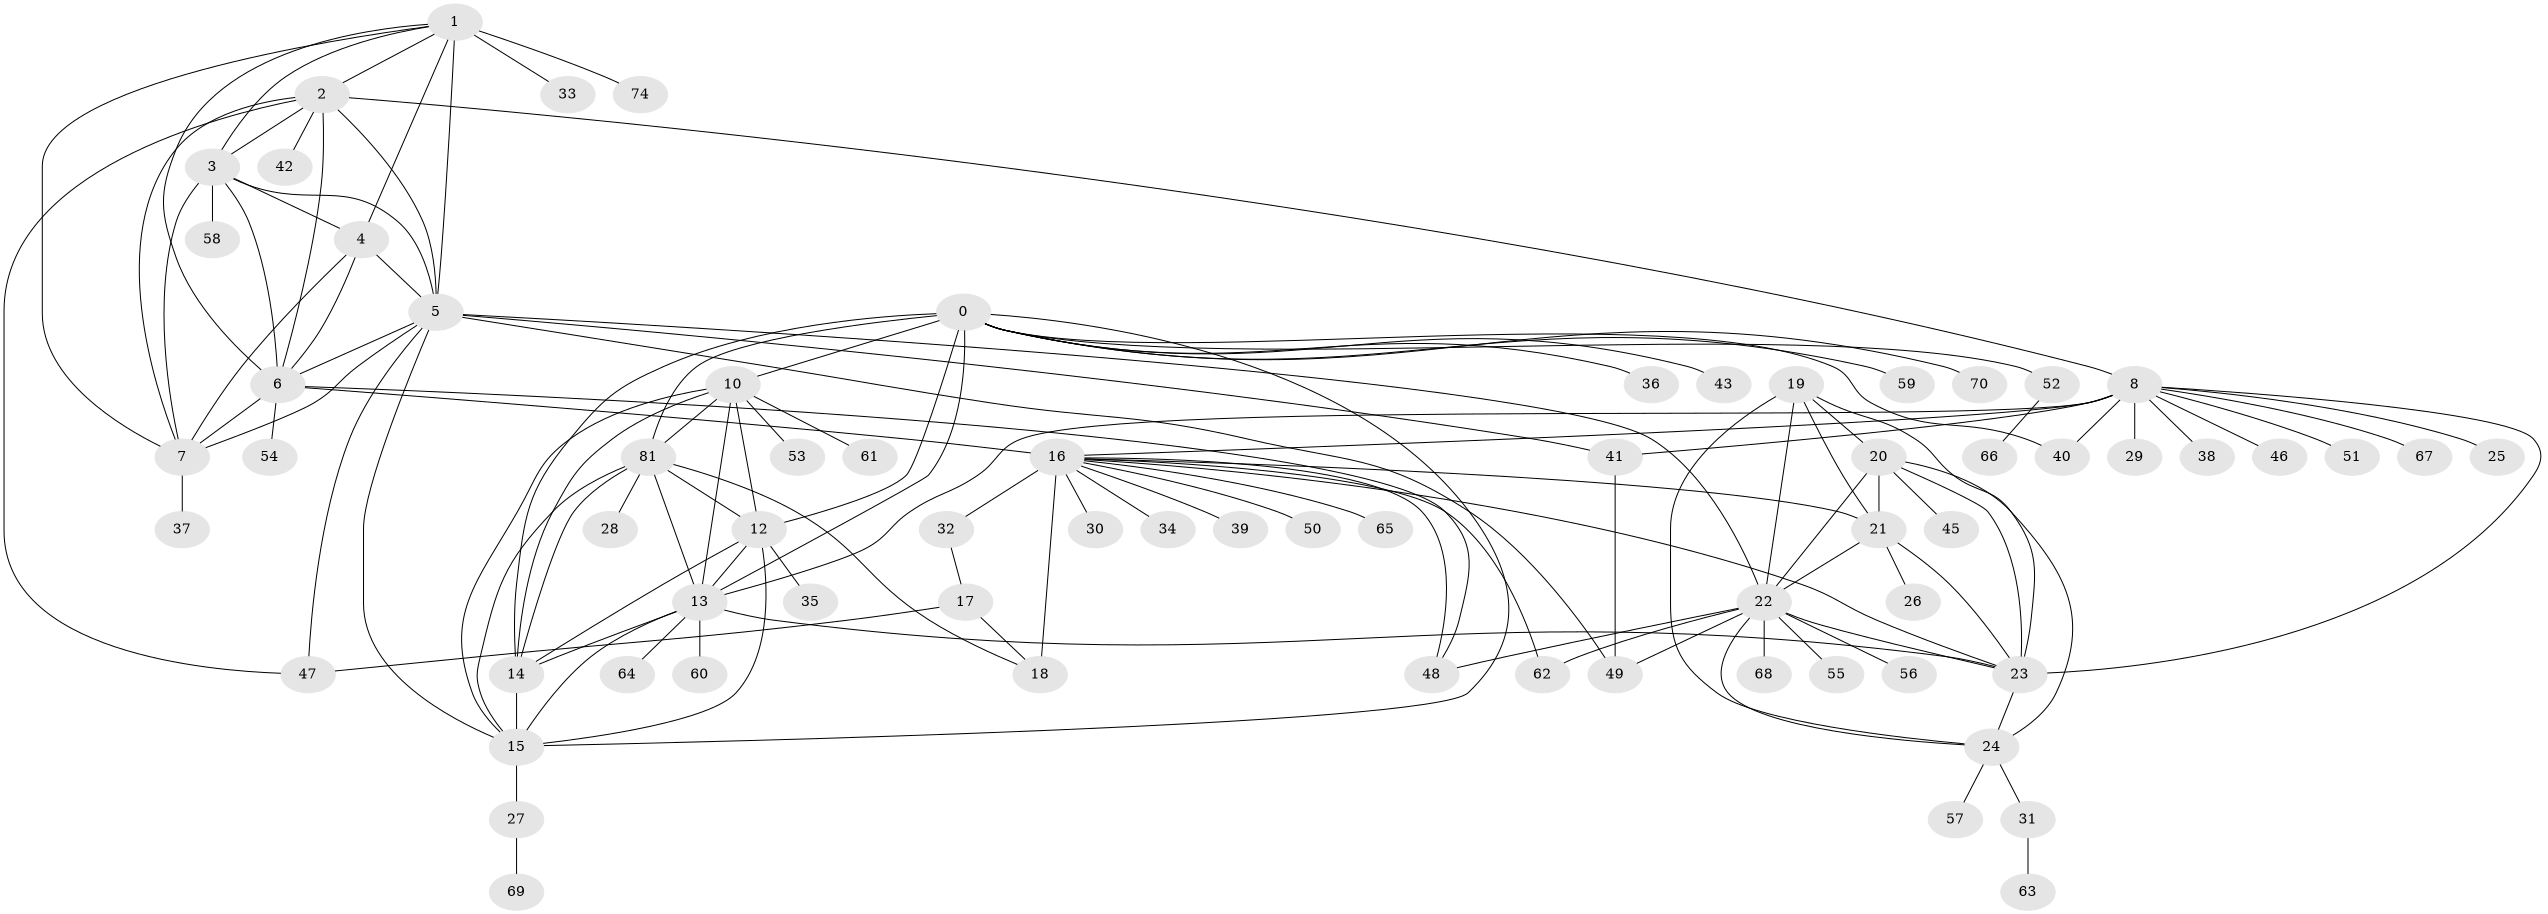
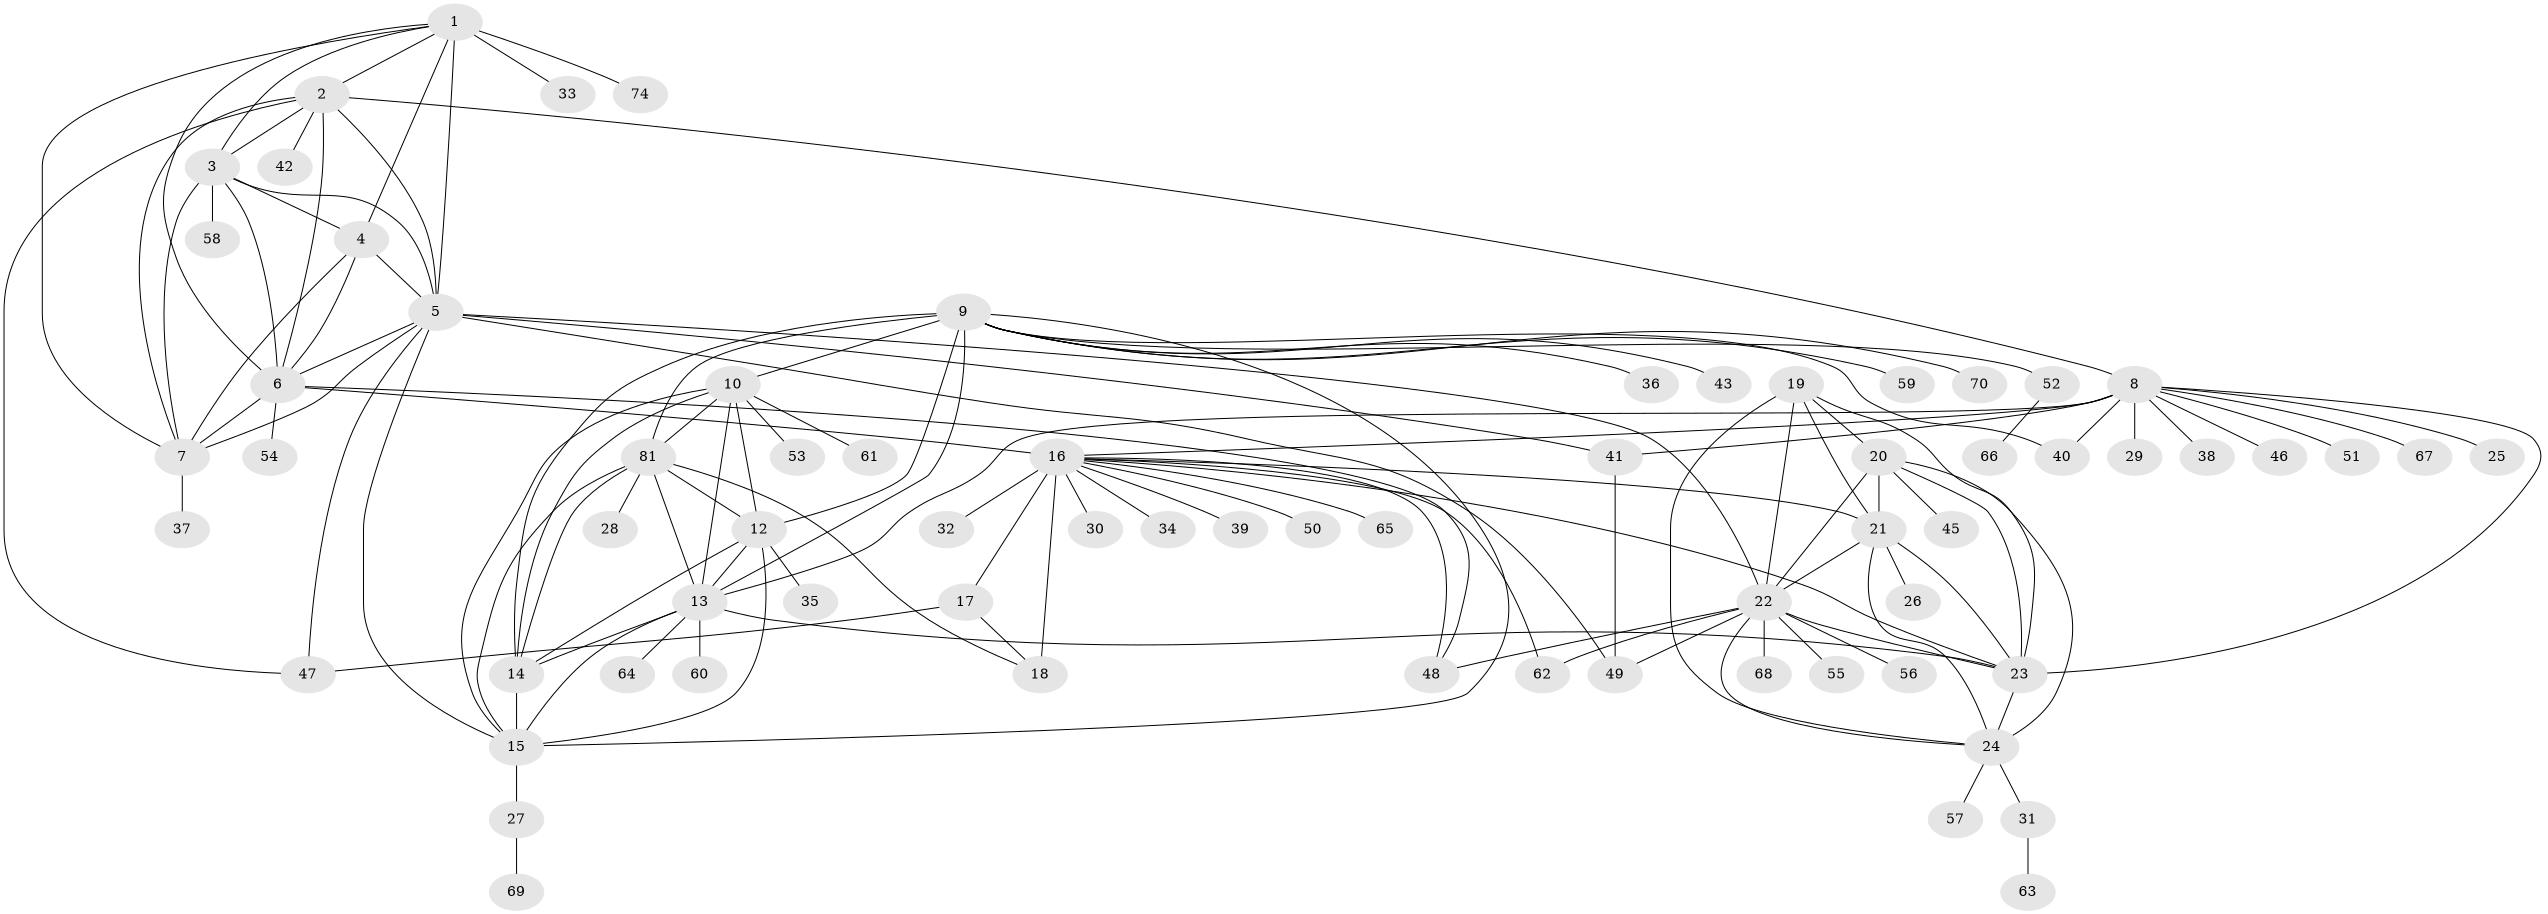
node "0": label "0" -> "9"
edge "32" -- "17": now "16" -- "17"
edge "21" -- "24": added
